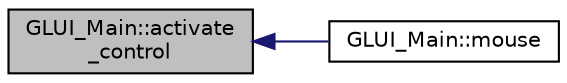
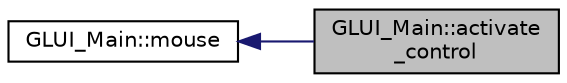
edge "GLUI_Main::mouse" -> "GLUI_Main::activate _control": reversed
